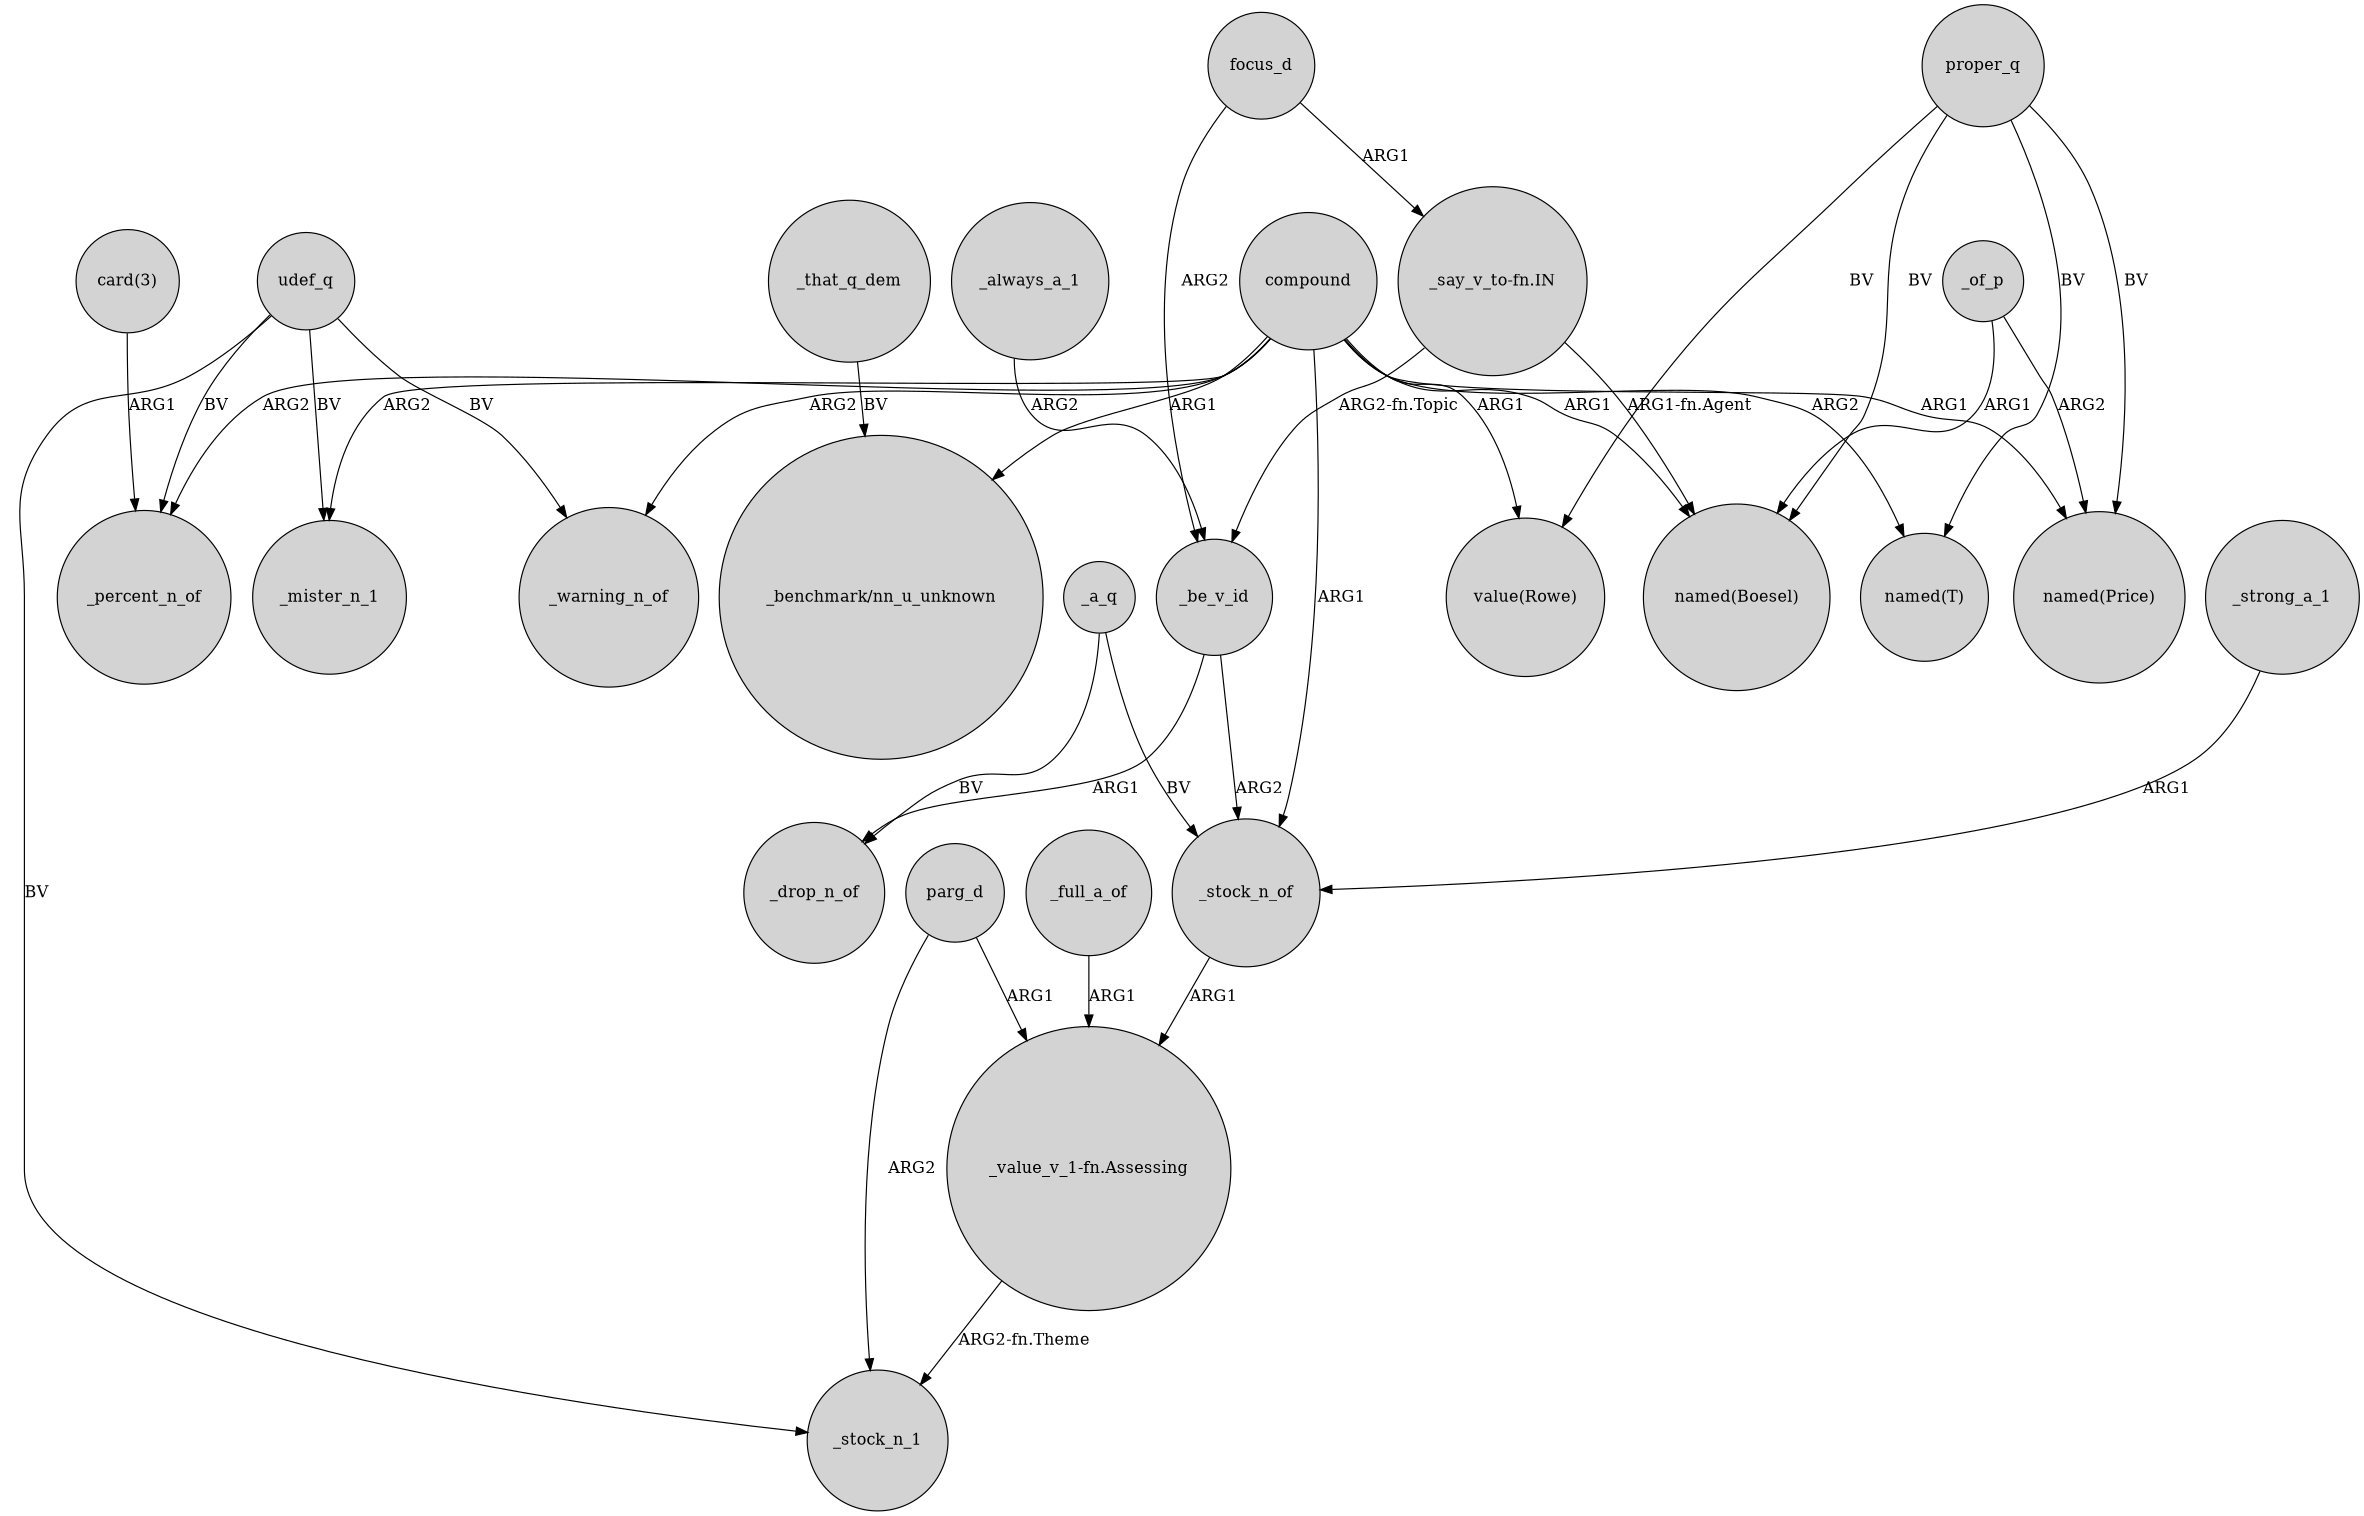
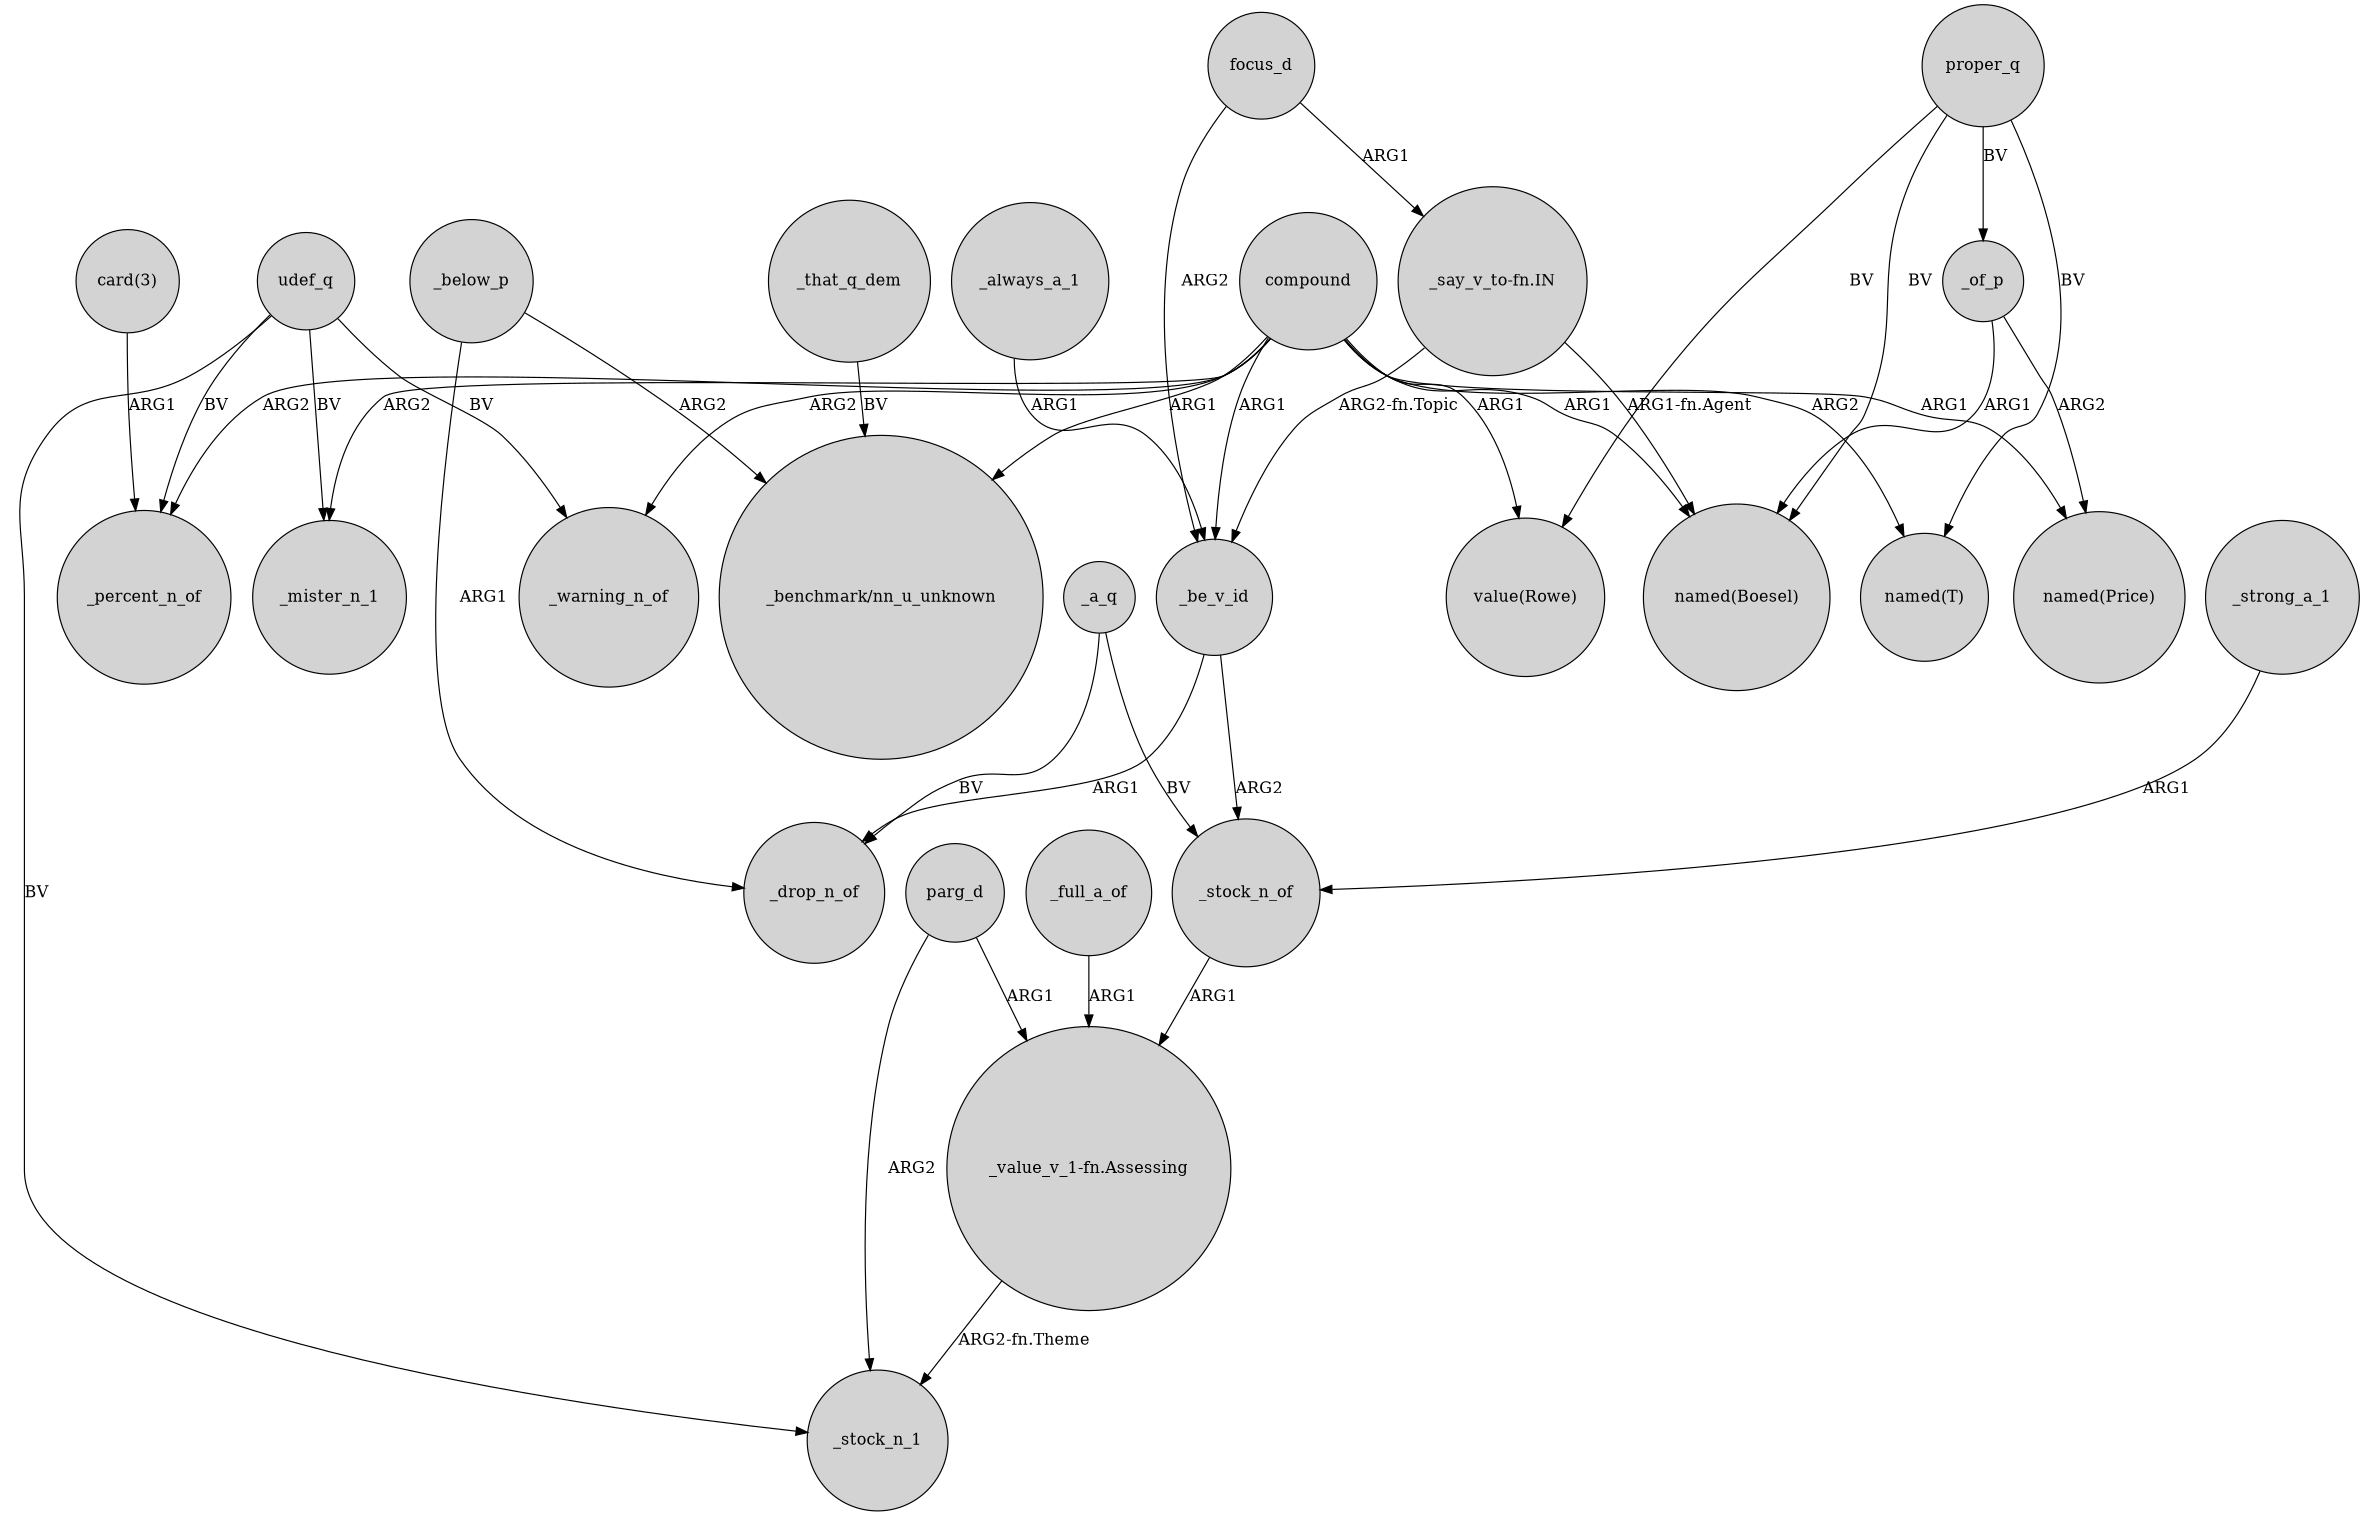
node "_below_p": added
edge "proper_q" -> "named(Price)": now "proper_q" -> "_of_p"
edge "_always_a_1" -> "_be_v_id": label "ARG2" -> "ARG1"
edge "compound" -> "_stock_n_of": now "compound" -> "_be_v_id"
